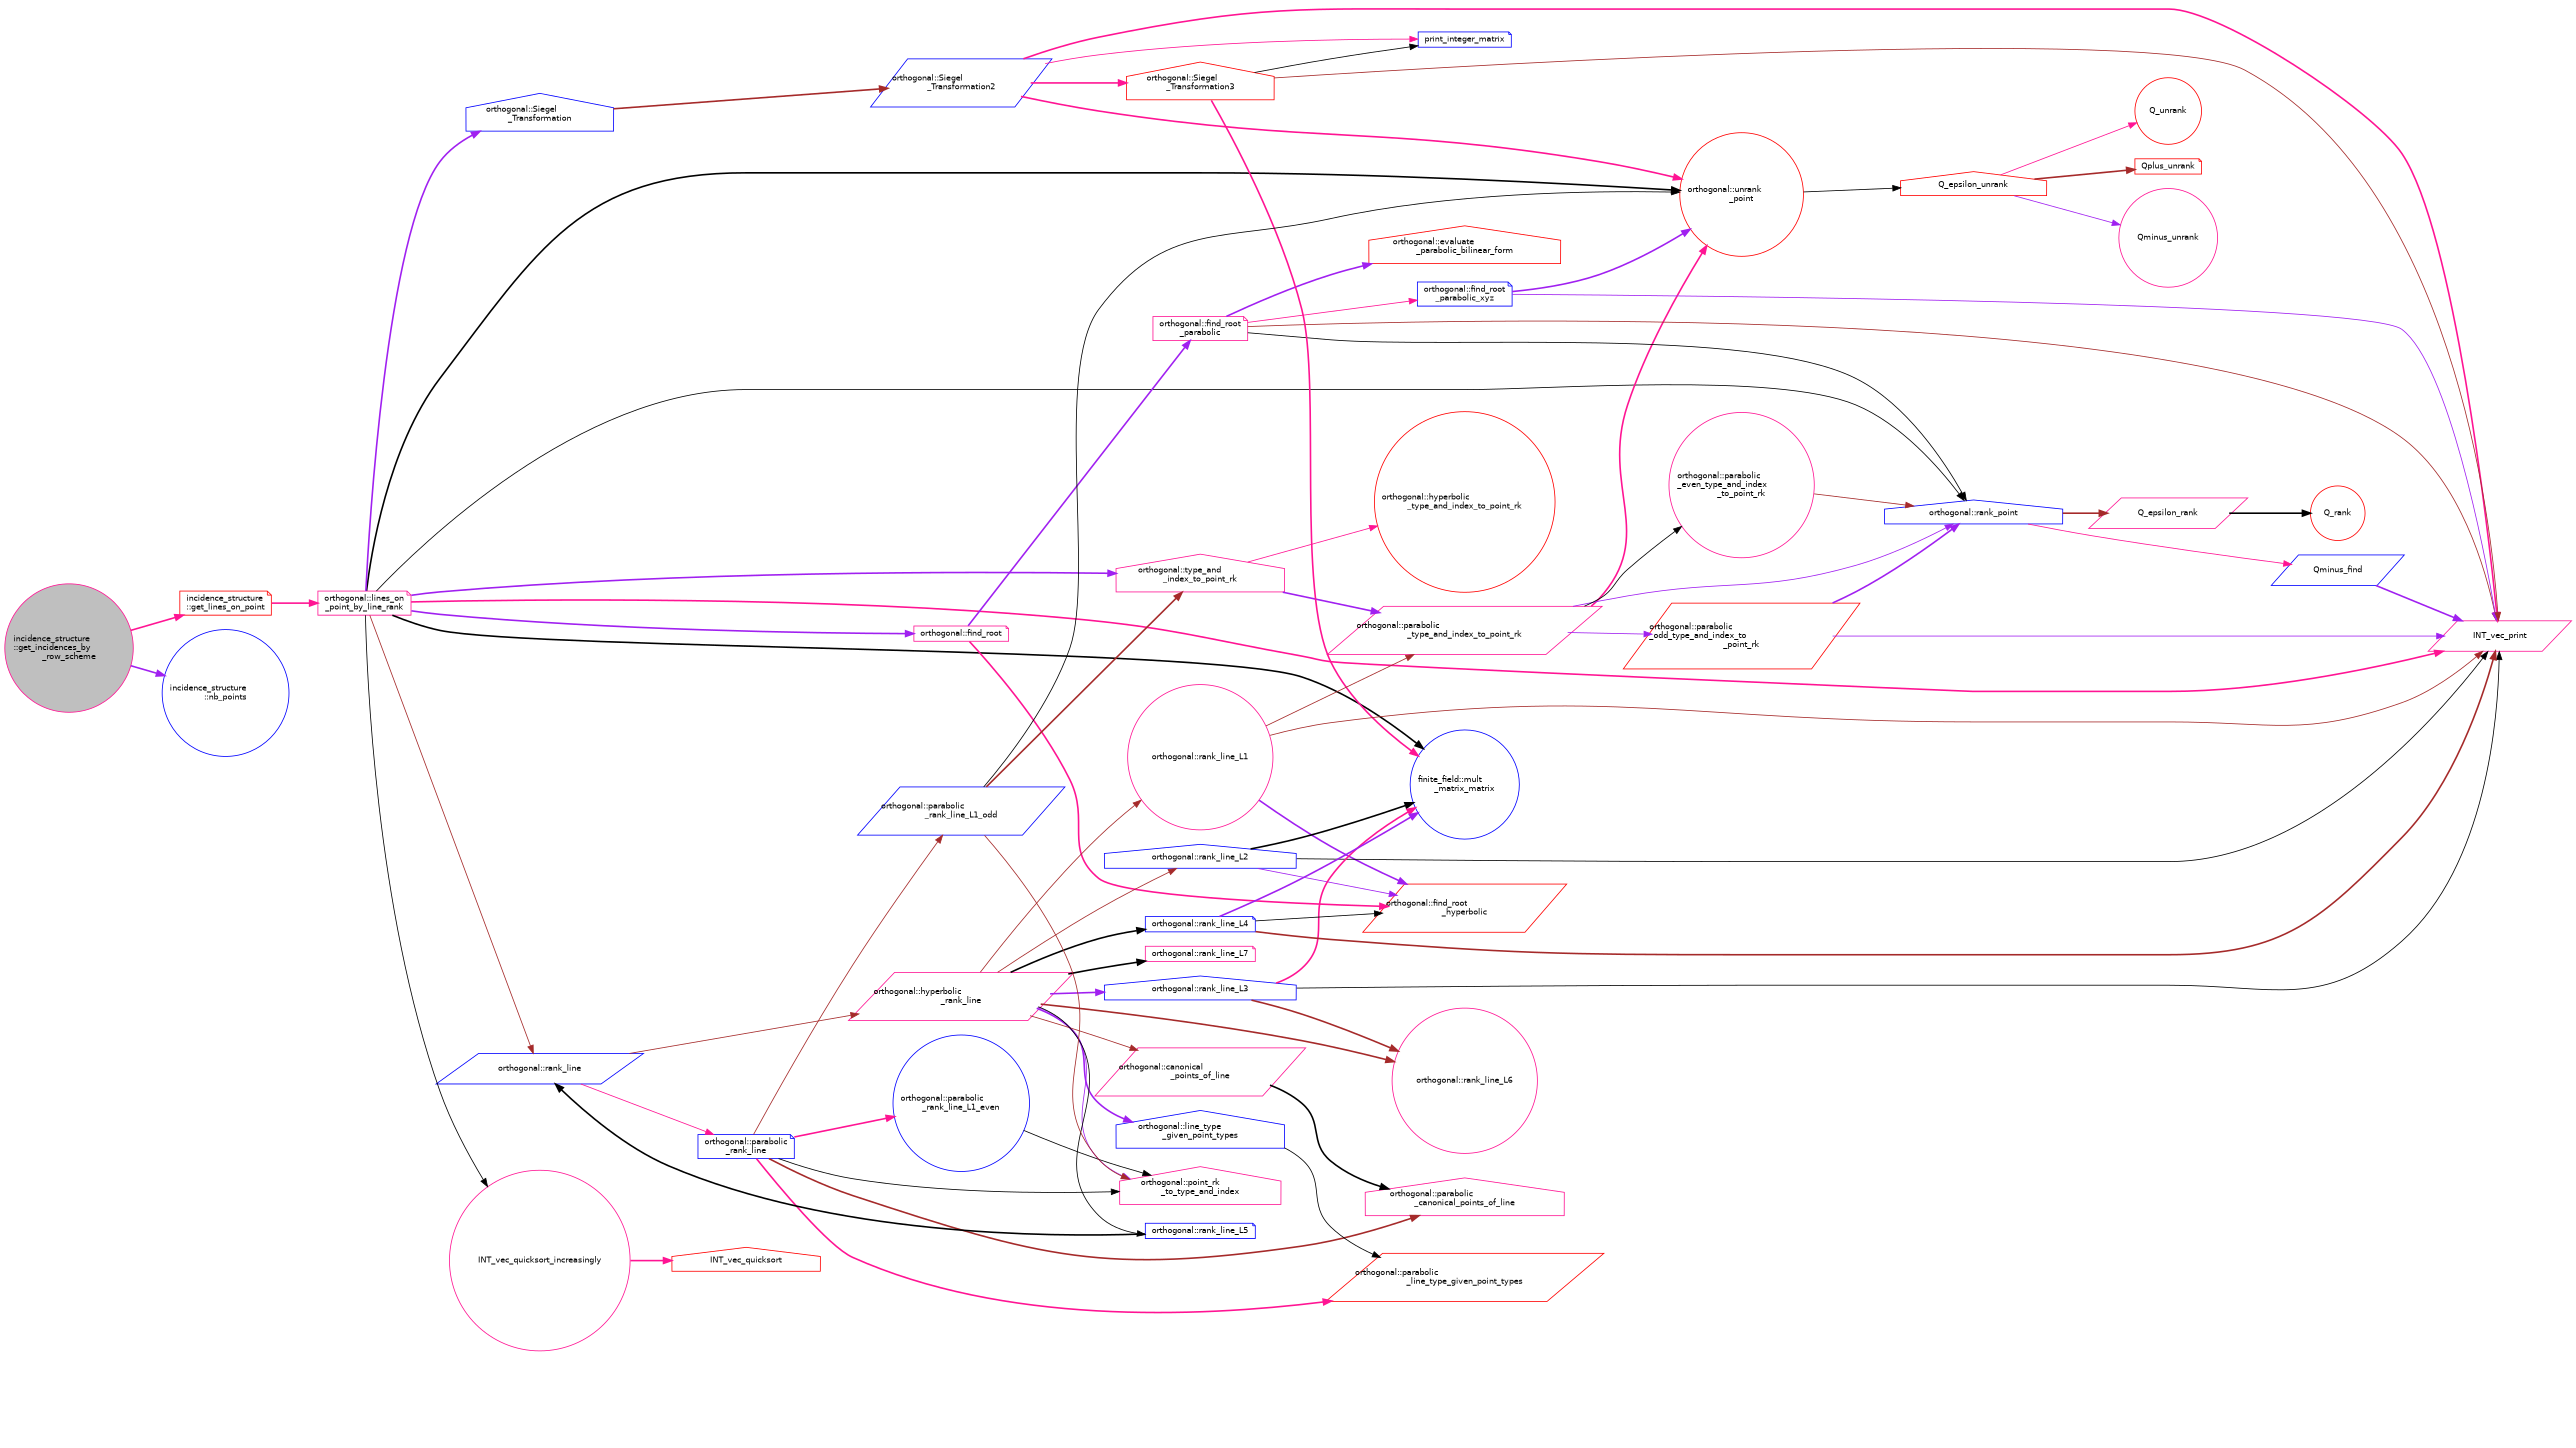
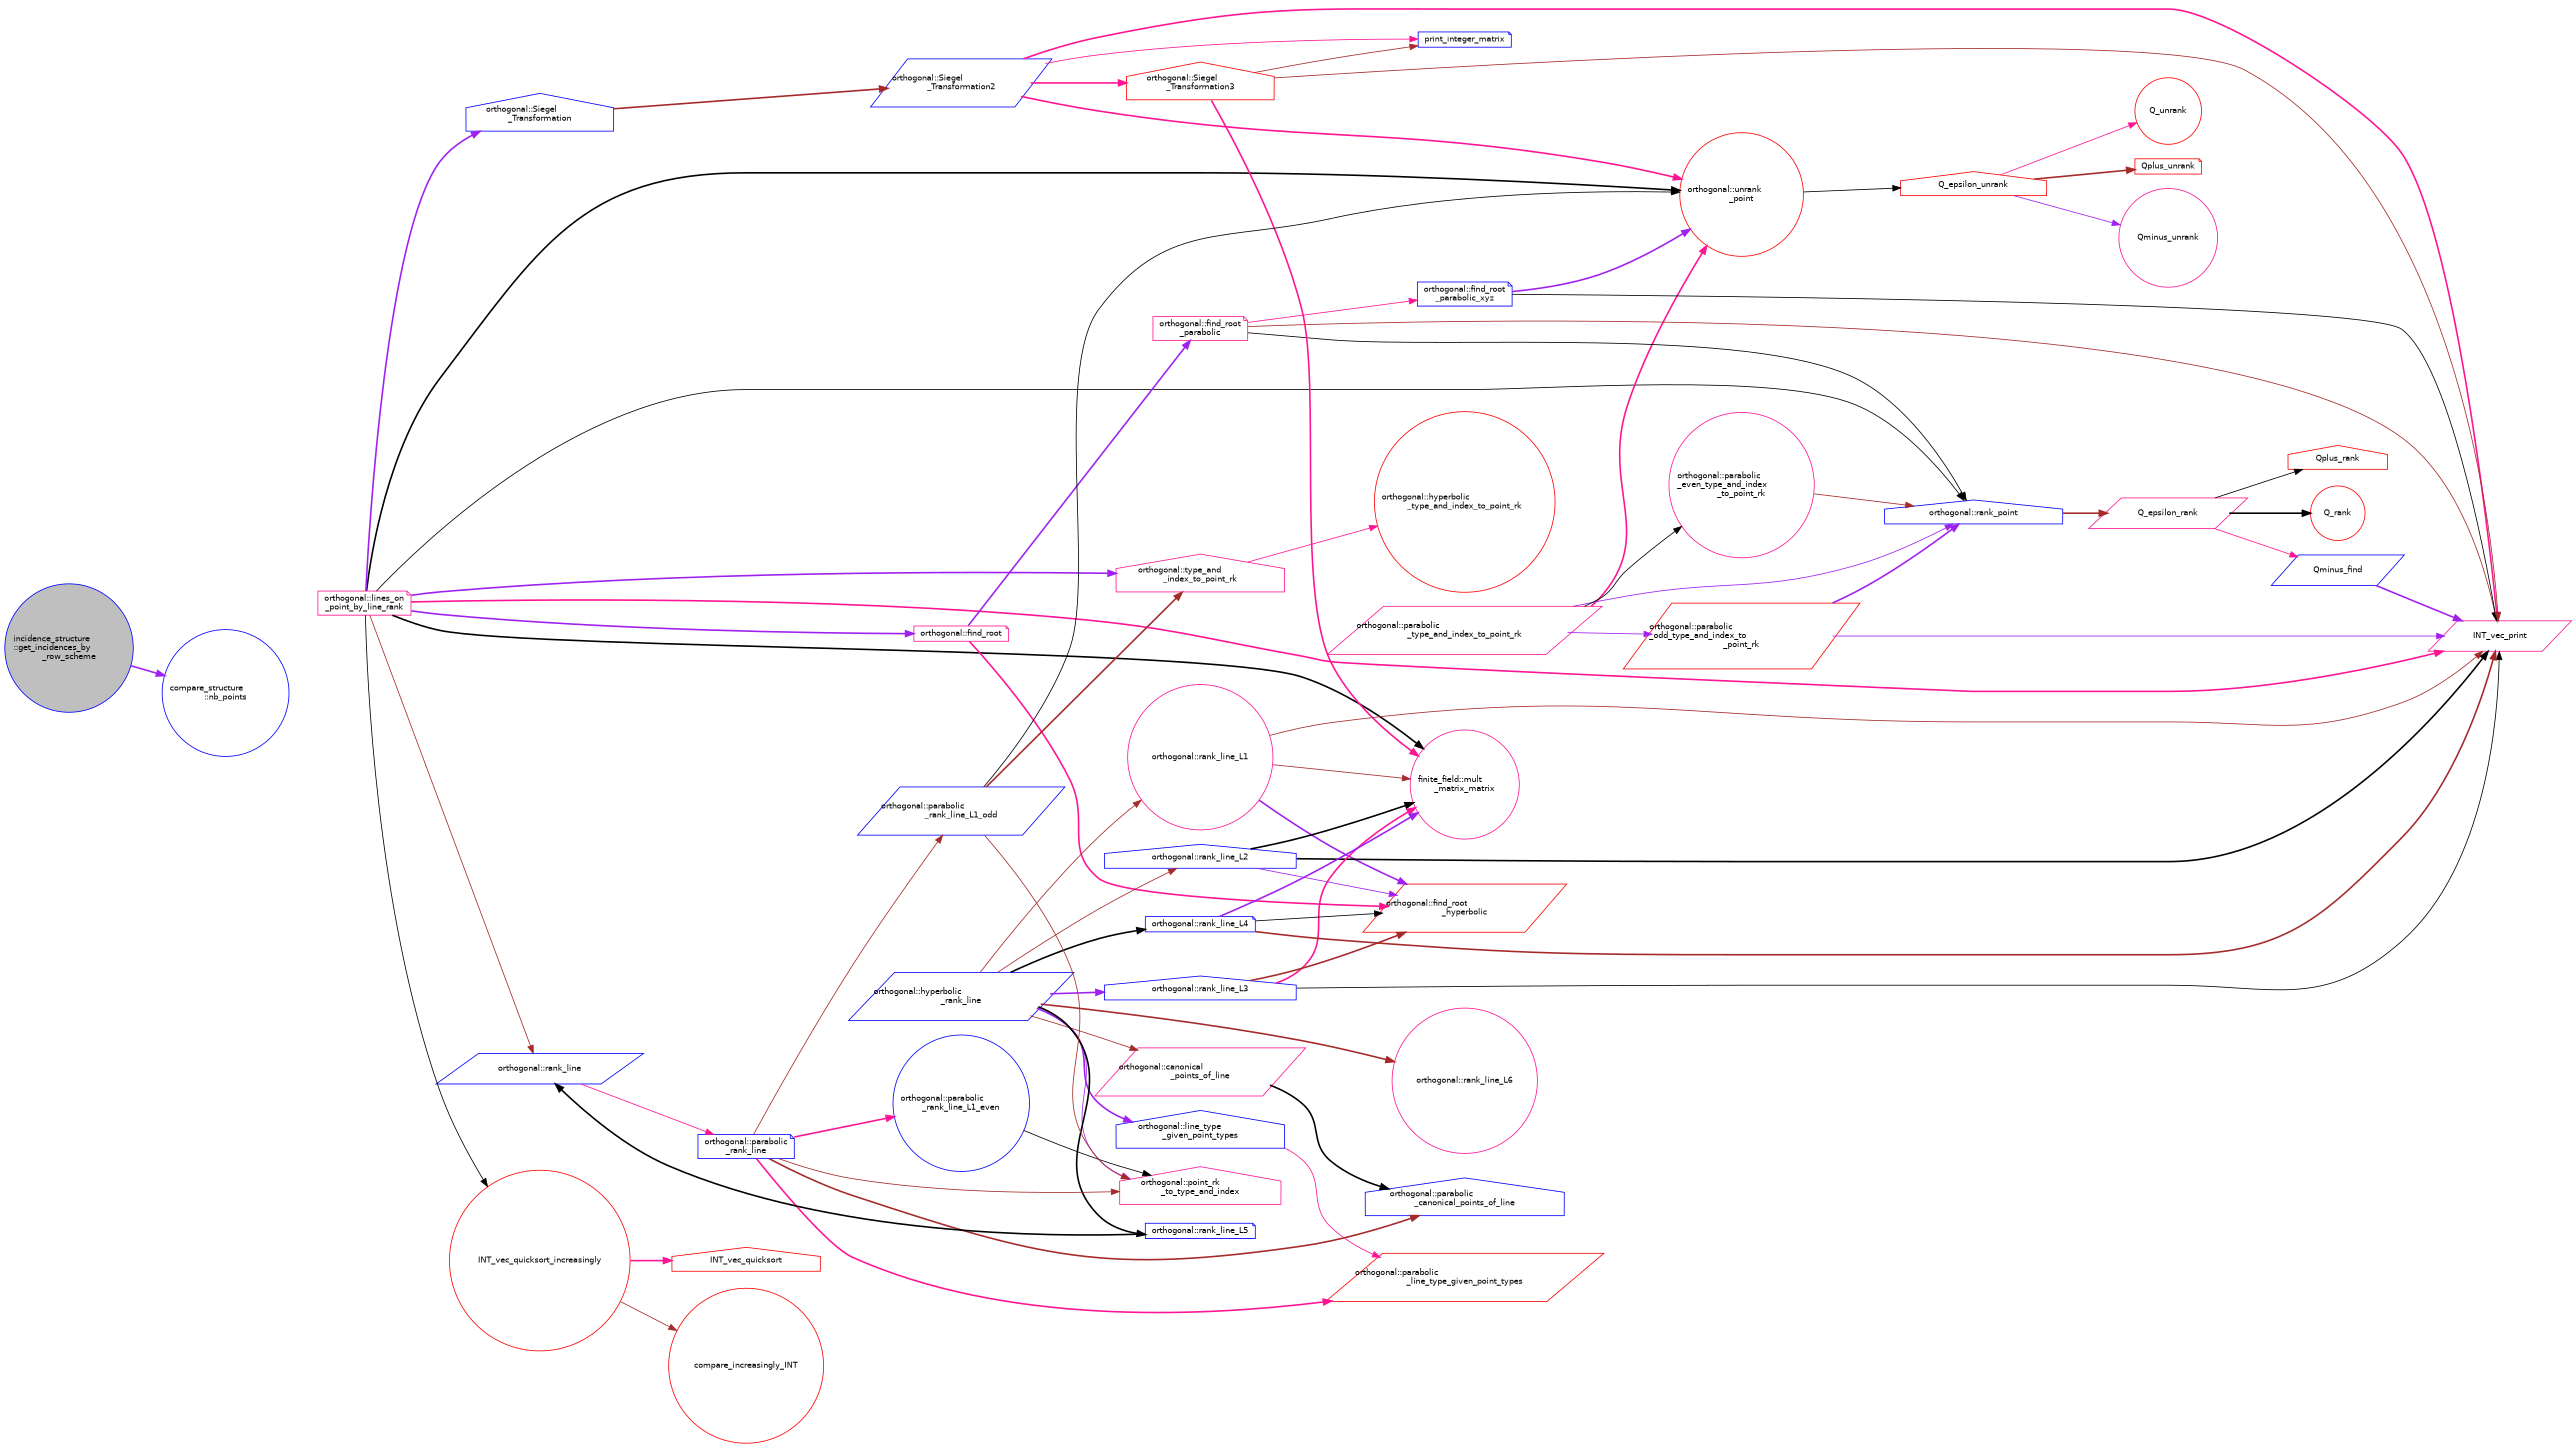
edge "orthogonal::Siegel _Transformation3" -> "print_integer_matrix": color black -> brown
node "orthogonal::evaluate _parabolic_bilinear_form": removed
edge "orthogonal::find_root _parabolic_xyz" -> "INT_vec_print": color purple -> black
node "Qplus_rank": added
edge "orthogonal::rank_point" -> "Qminus_find": now "Q_epsilon_rank" -> "Qminus_find"
edge "orthogonal::type_and _index_to_point_rk" -> "orthogonal::parabolic _type_and_index_to_point_rk": removed
node "incidence_structure ::get_lines_on_point": removed
node "incidence_structure ::get_incidences_by _row_scheme": color deeppink -> blue
node "incidence_structure ::nb_points": label "incidence_structure ::nb_points" -> "compare_structure ::nb_points"
edge "orthogonal::rank_line_L1" -> "orthogonal::parabolic _type_and_index_to_point_rk": now "orthogonal::rank_line_L1" -> "finite_field::mult _matrix_matrix"
node "finite_field::mult _matrix_matrix": color blue -> deeppink
edge "orthogonal::rank_line_L2" -> "INT_vec_print": style solid -> bold
node "orthogonal::rank_line_L7": removed
node "orthogonal::hyperbolic _rank_line": color deeppink -> blue
edge "orthogonal::rank_line_L3" -> "orthogonal::rank_line_L6": now "orthogonal::rank_line_L3" -> "orthogonal::find_root _hyperbolic"
edge "orthogonal::rank_line" -> "orthogonal::hyperbolic _rank_line": removed
edge "orthogonal::hyperbolic _rank_line" -> "orthogonal::rank_line_L5": style solid -> bold
edge "orthogonal::parabolic _rank_line" -> "orthogonal::point_rk _to_type_and_index": color black -> brown
node "orthogonal::parabolic _canonical_points_of_line": color deeppink -> blue
edge "orthogonal::line_type _given_point_types" -> "orthogonal::parabolic _line_type_given_point_types": color black -> deeppink
node "INT_vec_quicksort_increasingly": color deeppink -> red
node "compare_increasingly_INT": added
